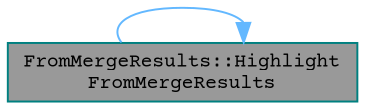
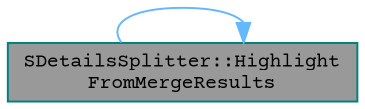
node "FromMergeResults::Highlight FromMergeResults": label "FromMergeResults::Highlight FromMergeResults" -> "SDetailsSplitter::Highlight FromMergeResults"
